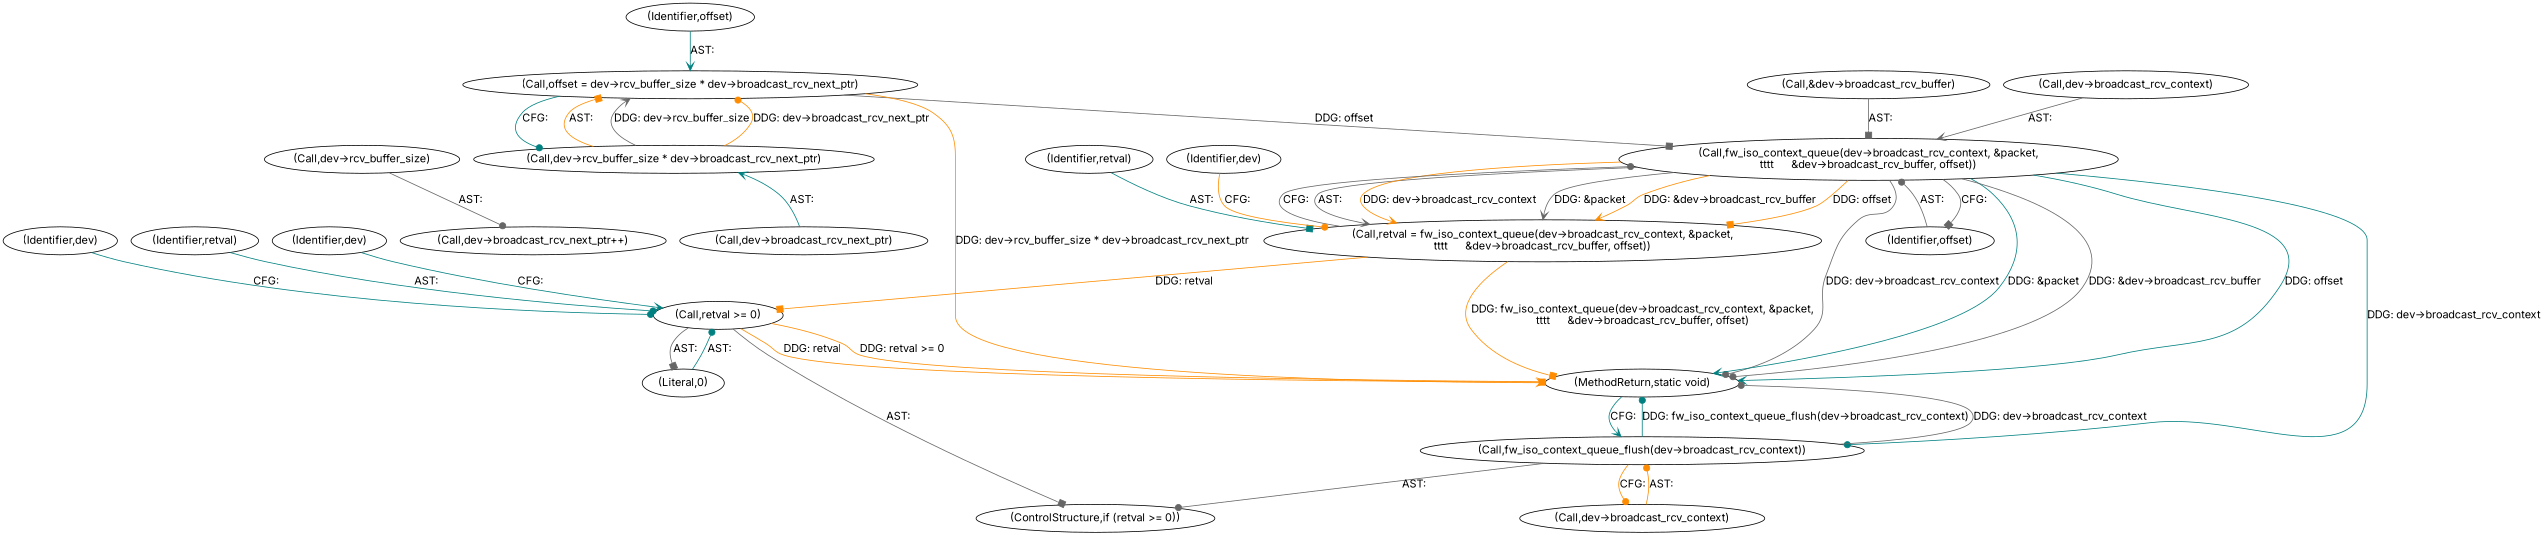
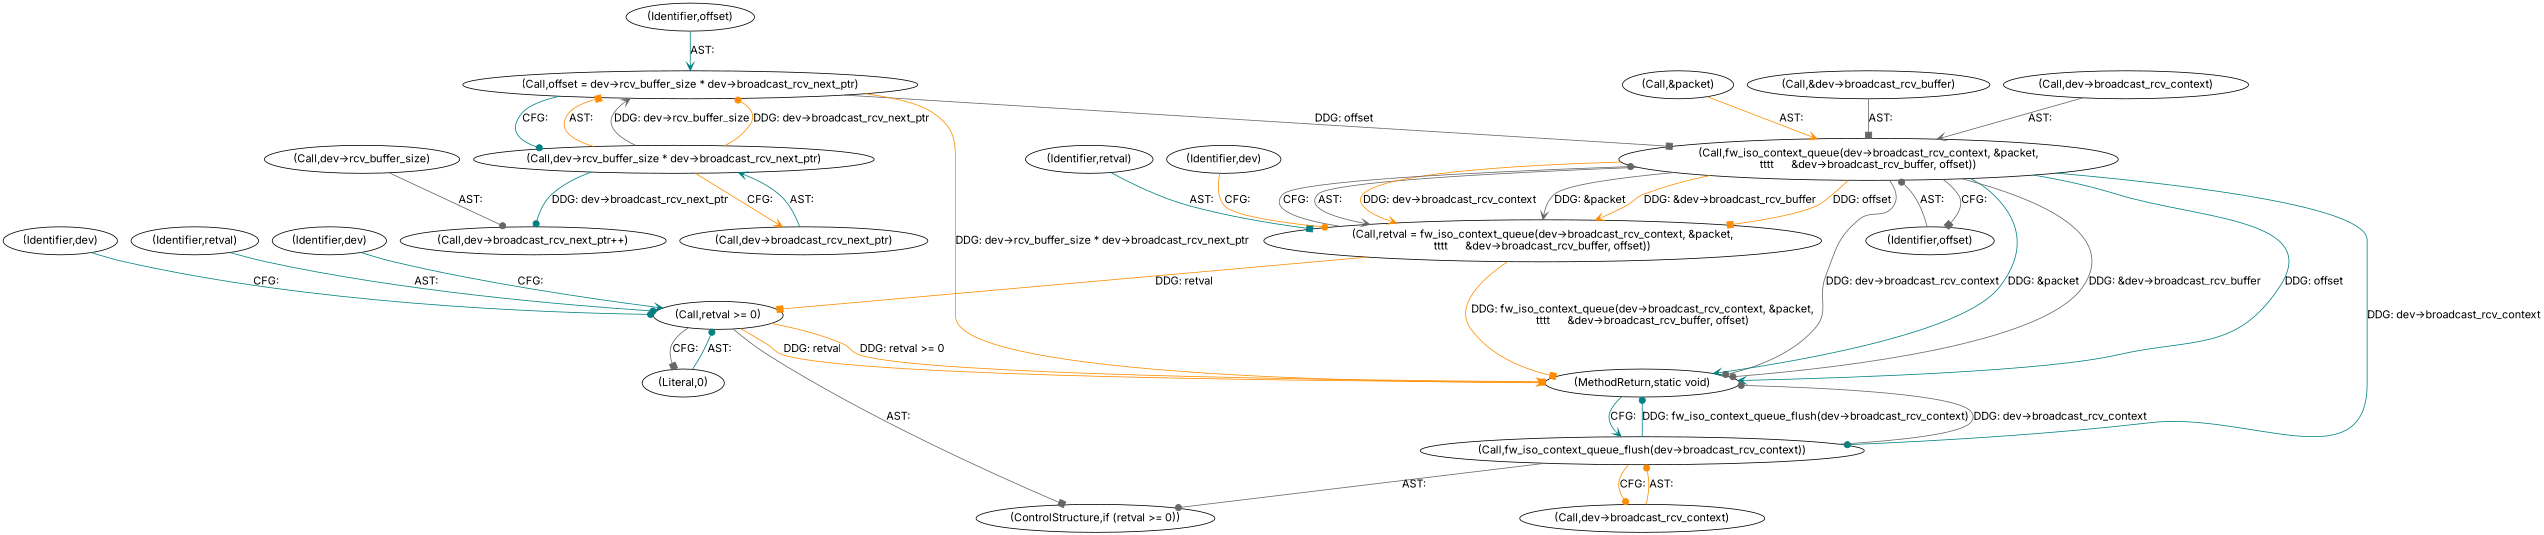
node "(Call,&packet)": added
edge "(Call,dev->rcv_buffer_size * dev->broadcast_rcv_next_ptr)" -> "(Call,dev->broadcast_rcv_next_ptr++)": added, label "DDG: dev->broadcast_rcv_next_ptr"
edge "(Call,dev->rcv_buffer_size * dev->broadcast_rcv_next_ptr)" -> "(Call,dev->broadcast_rcv_next_ptr)": added, label "CFG:"
edge "(Call,retval >= 0)" -> "(Literal,0)": label "AST: " -> "CFG: "
